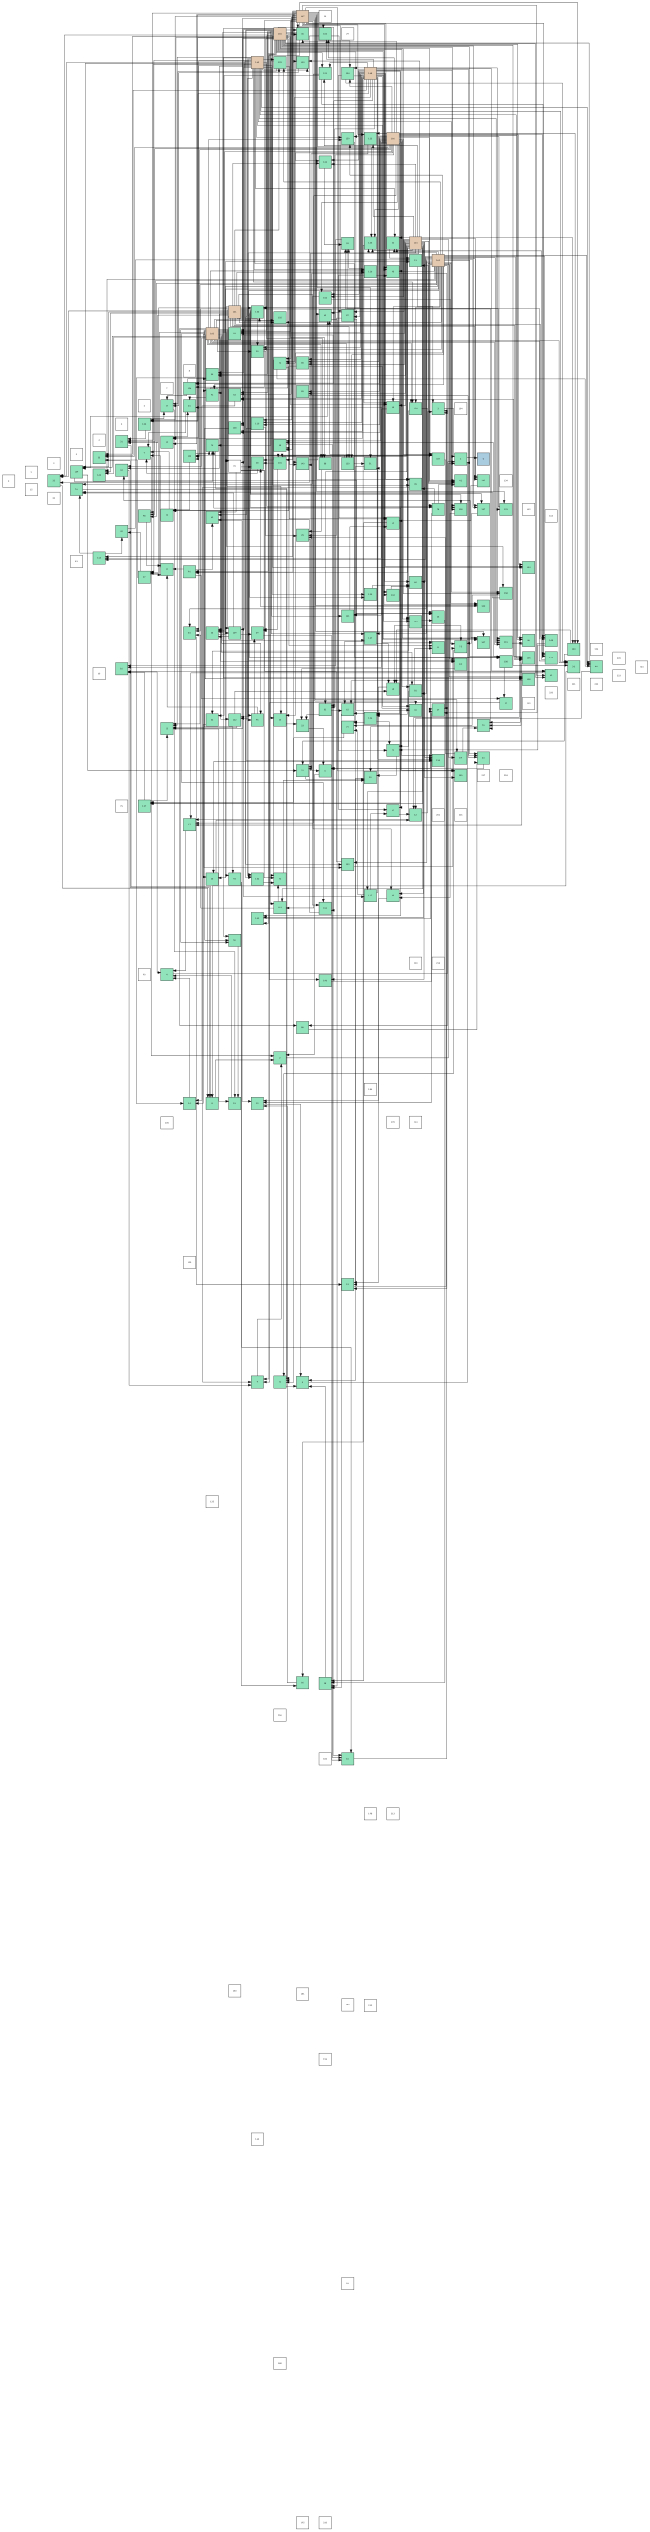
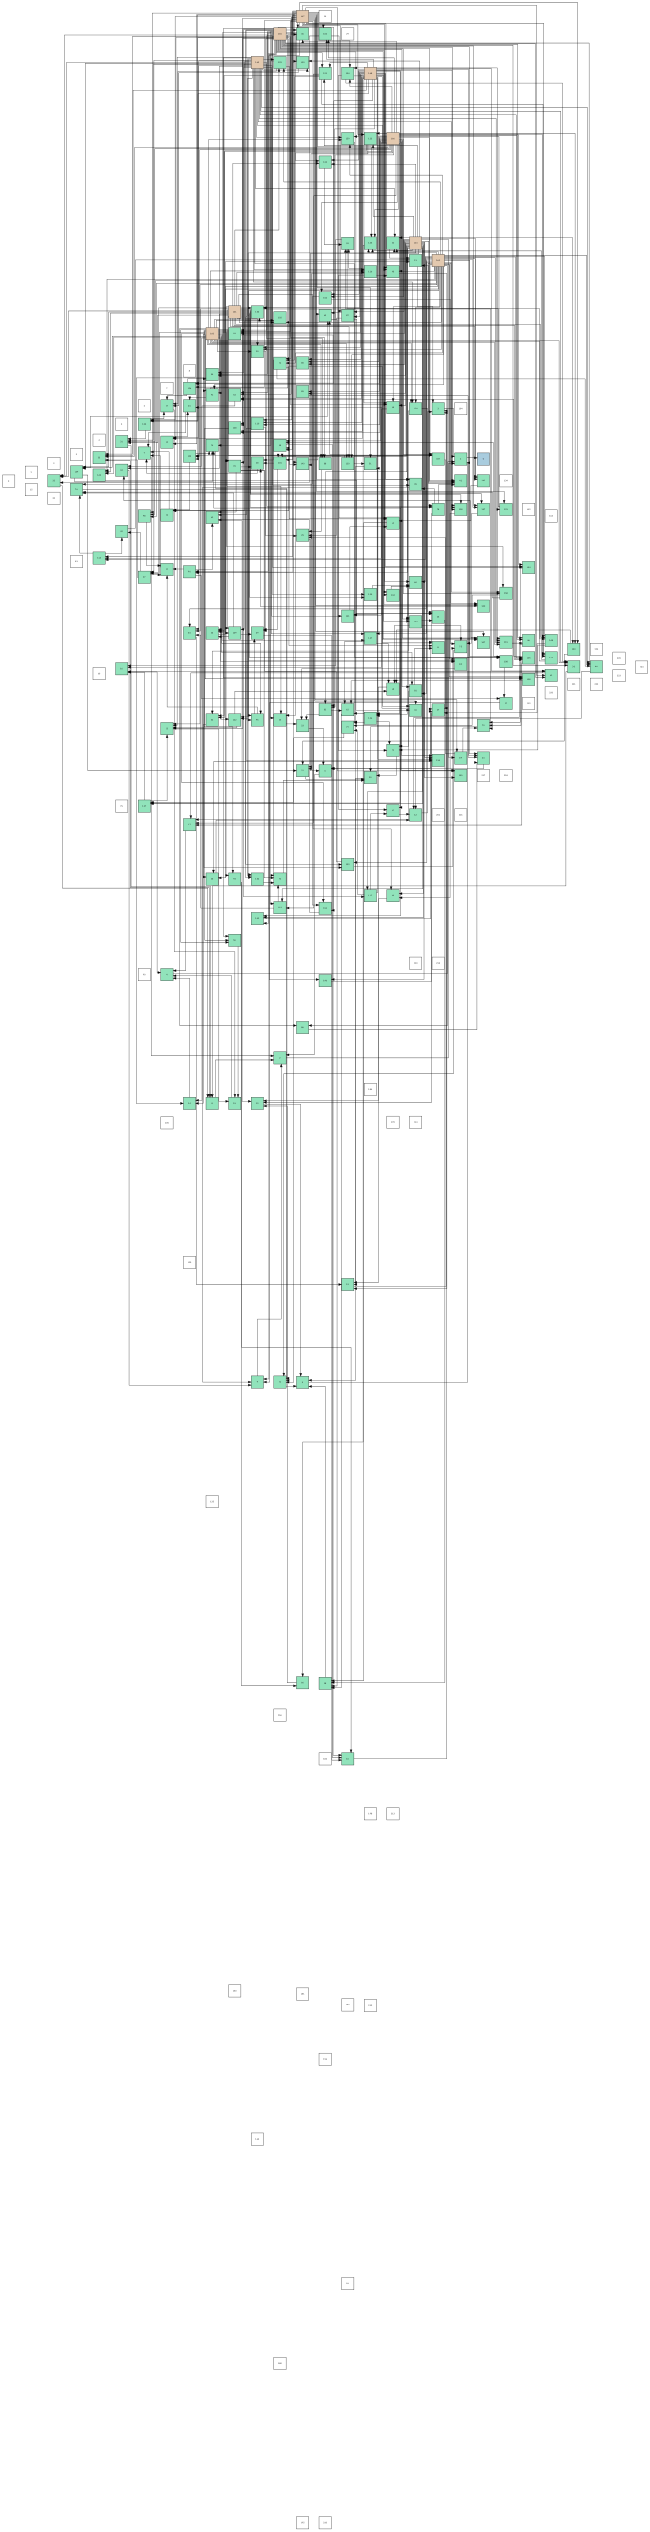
edge "168" -> "79": now "121" -> "79"
edge "123" -> "52": added
node "99": fillcolor #ffffff -> #91e3bb
